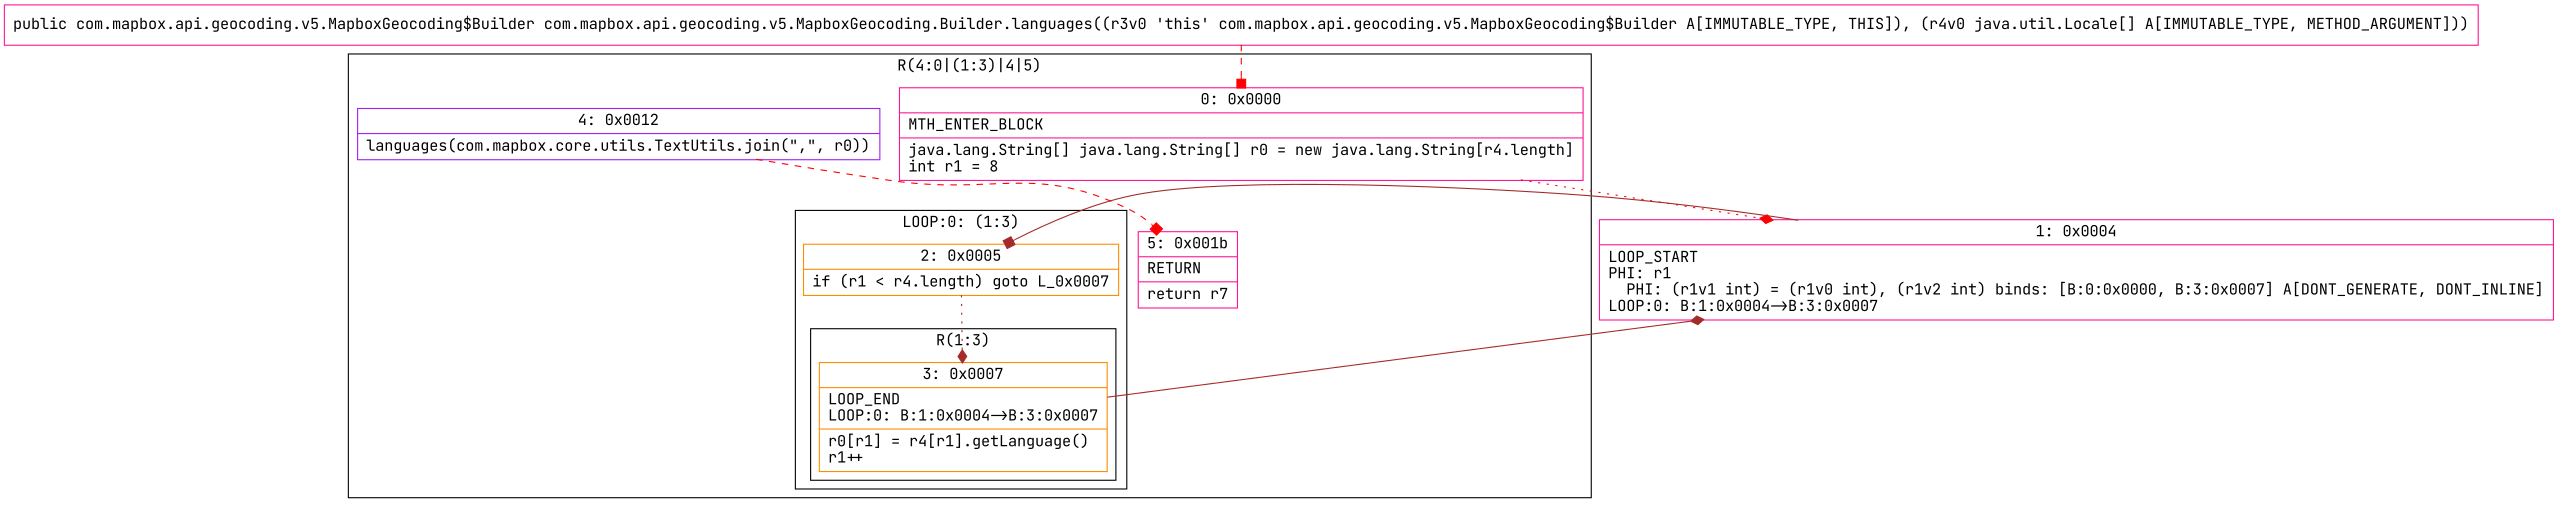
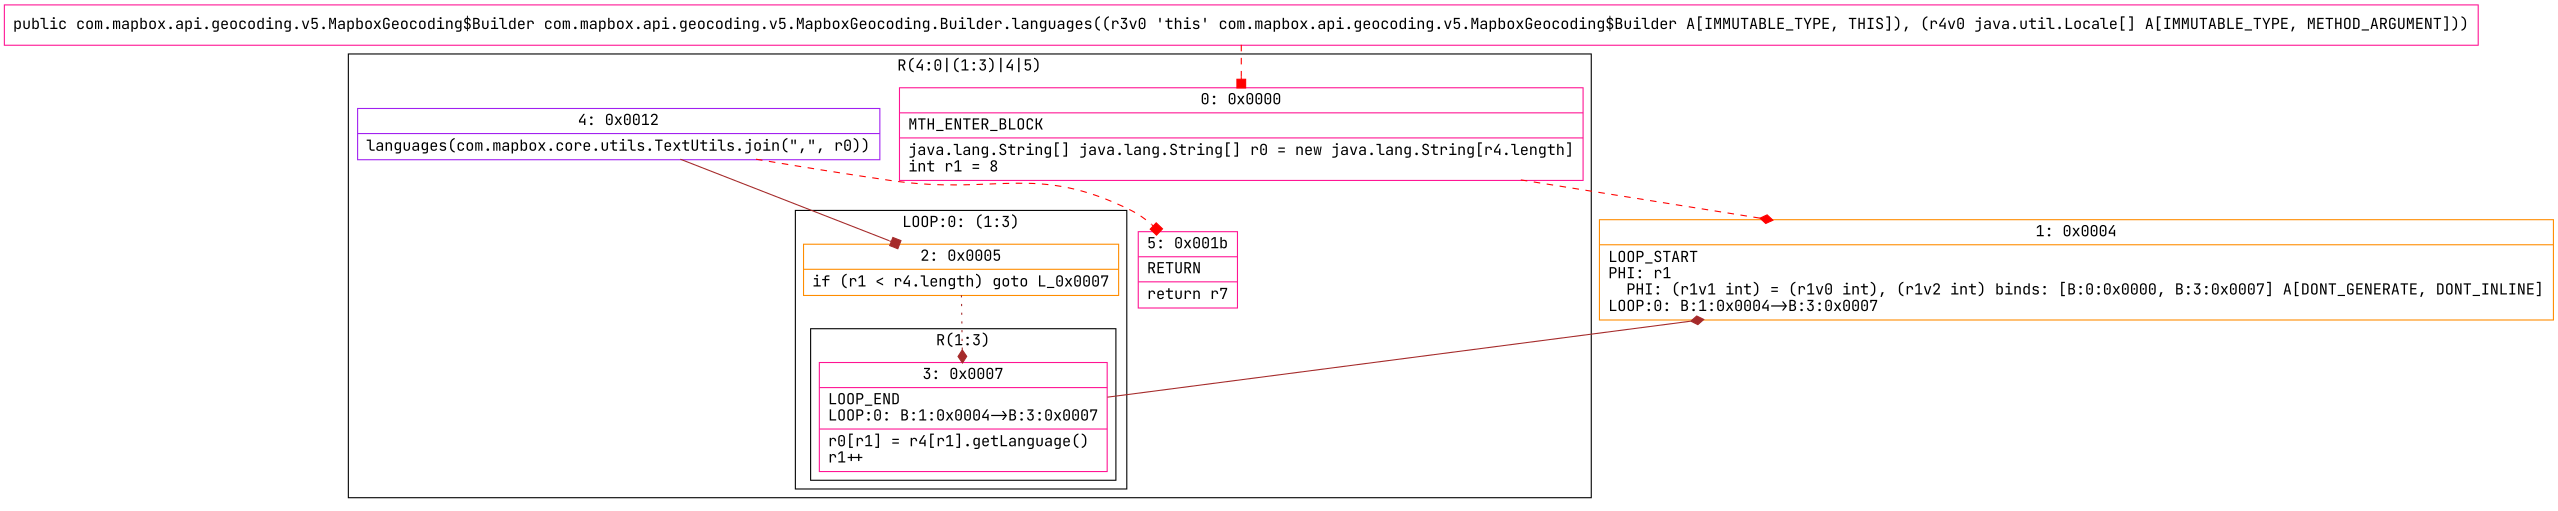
edge "1: 0x0004" -> "2: 0x0005": now "4: 0x0012" -> "2: 0x0005"
edge "0: 0x0000" -> "1: 0x0004": style dotted -> dashed
node "1: 0x0004": color deeppink -> darkorange
node "3: 0x0007": color darkorange -> deeppink
